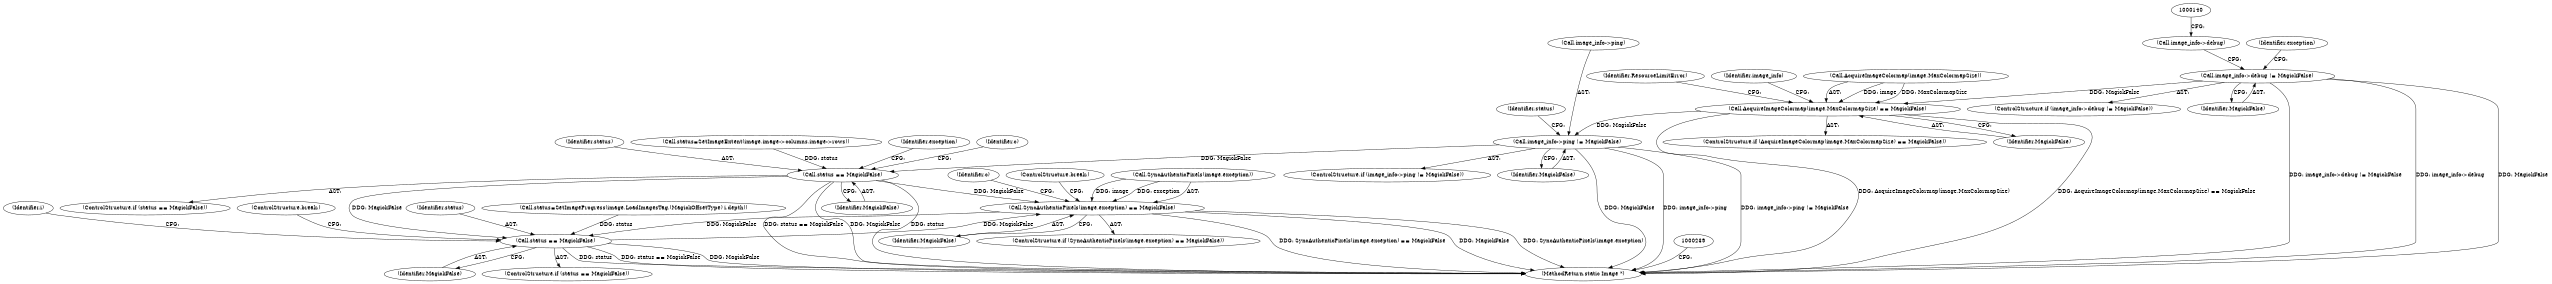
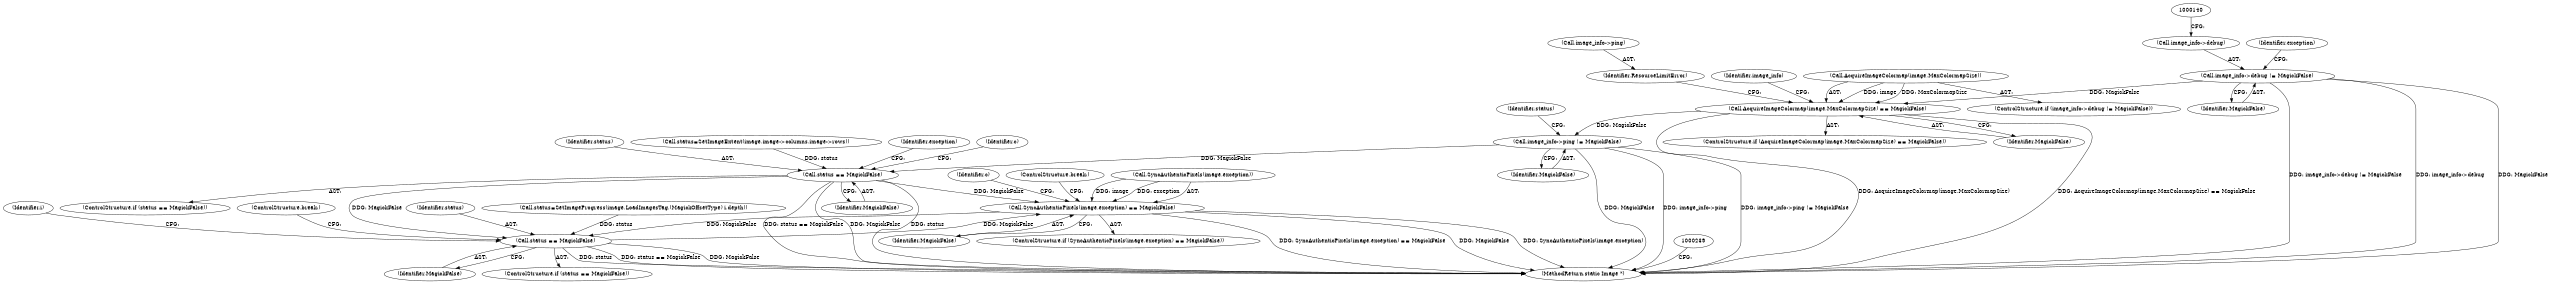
edge "(Call,image_info->debug)" -> "(Call,image_info->debug != MagickFalse)": label "CFG: " -> "AST: "
edge "(Call,image_info->ping)" -> "(Call,image_info->ping != MagickFalse)": now "(Call,image_info->ping)" -> "(Identifier,ResourceLimitError)"
edge "(Call,image_info->debug != MagickFalse)" -> "(ControlStructure,if (image_info->debug != MagickFalse))": now "(Call,AcquireImageColormap(image,MaxColormapSize))" -> "(ControlStructure,if (image_info->debug != MagickFalse))"
node "(ControlStructure,if (image_info->ping != MagickFalse))": removed
